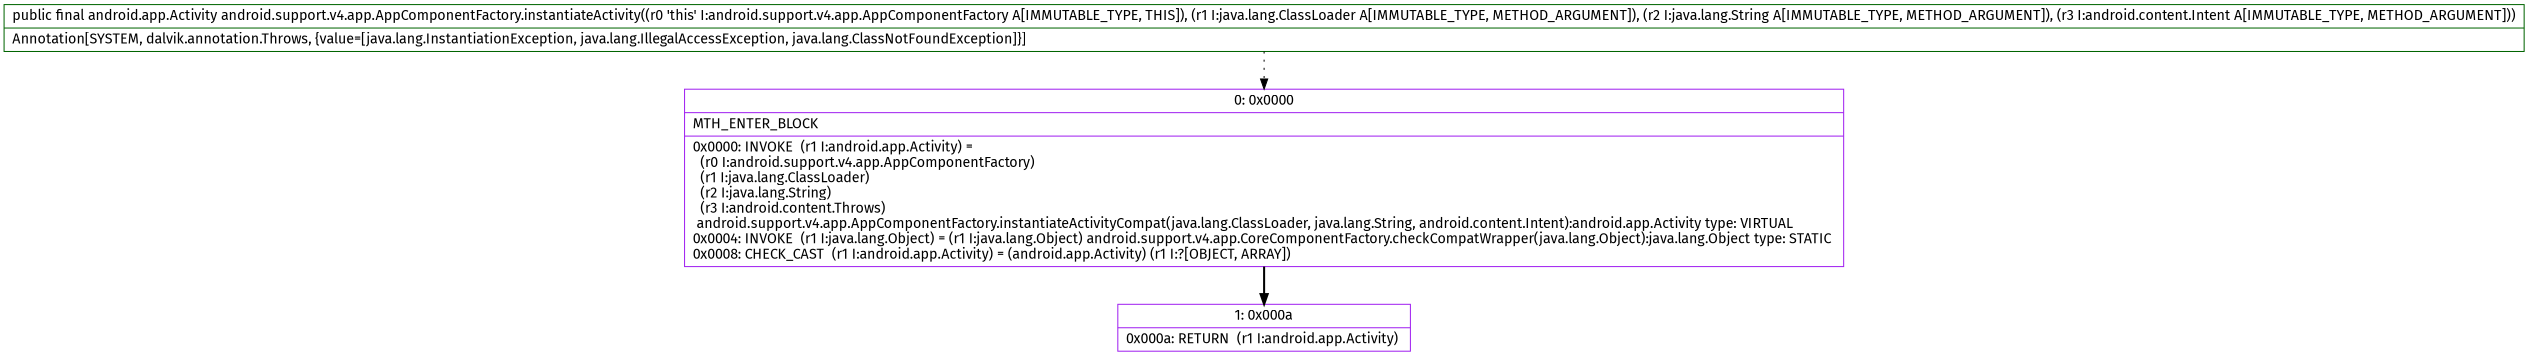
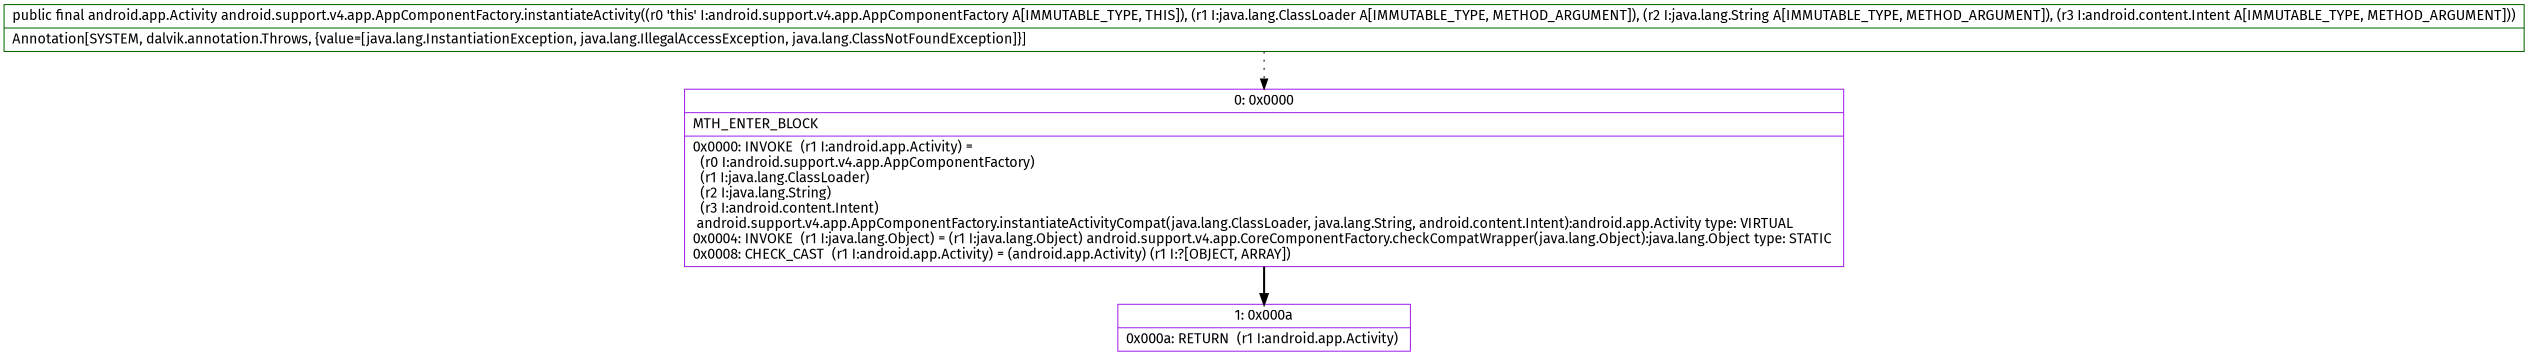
node "0: 0x0000": text "(r3 I:android.content.Throws)" -> "(r3 I:android.content.Intent)"
